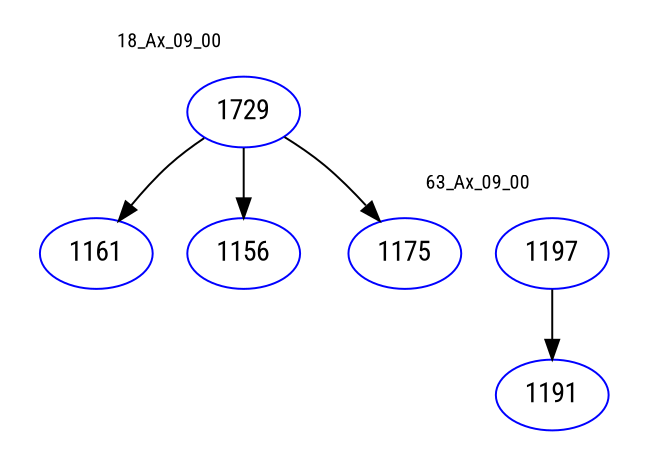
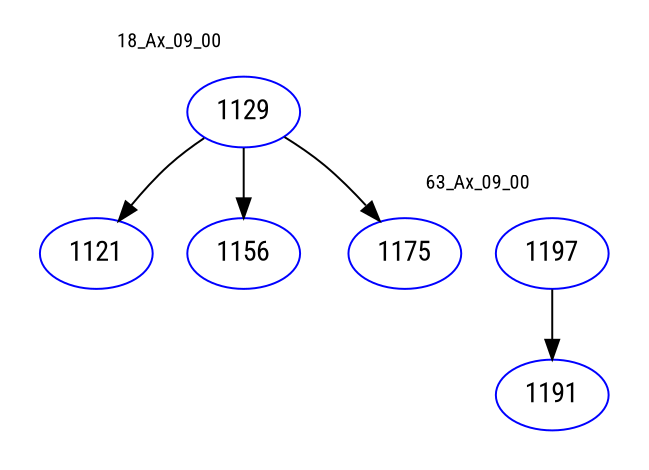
node "1729": label "1729" -> "1129"
node "1161": label "1161" -> "1121"
